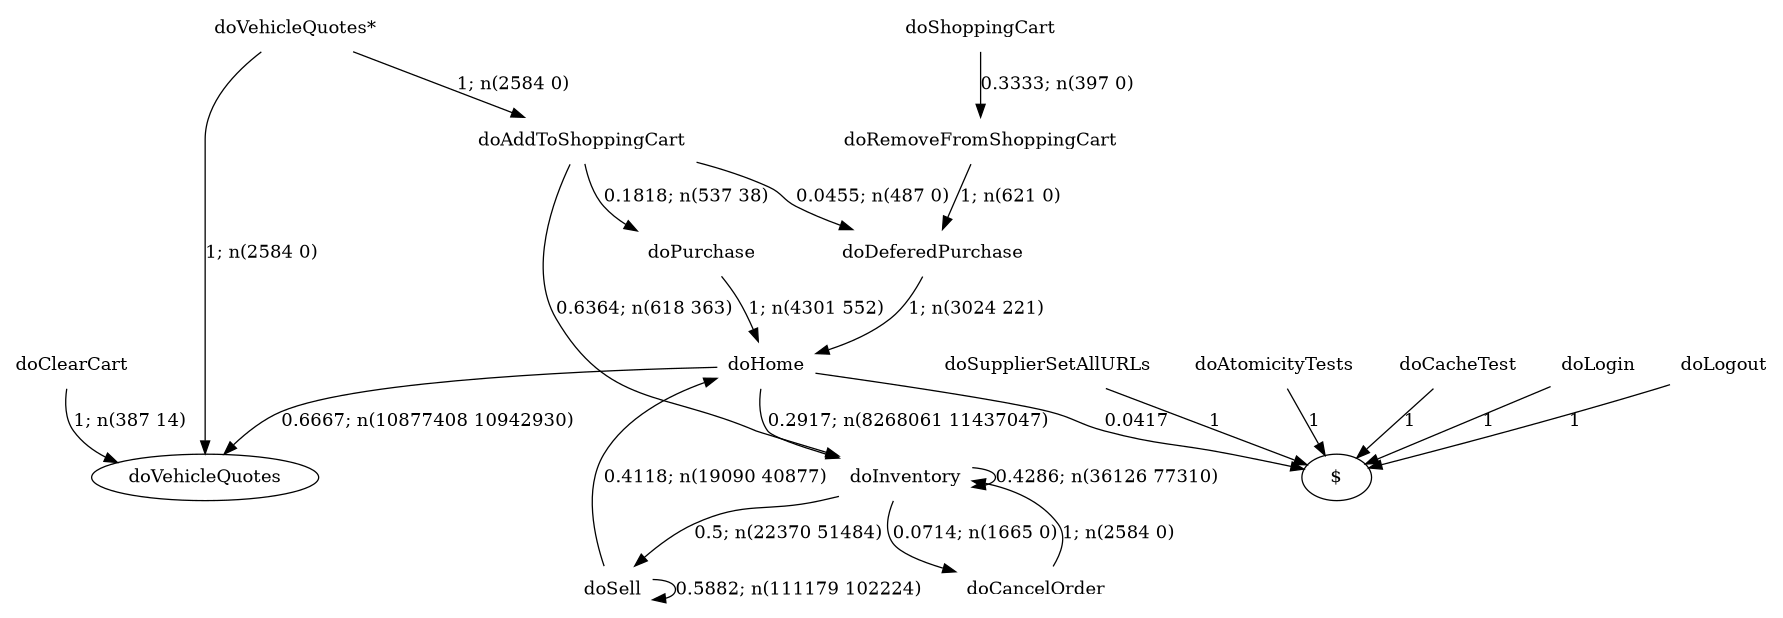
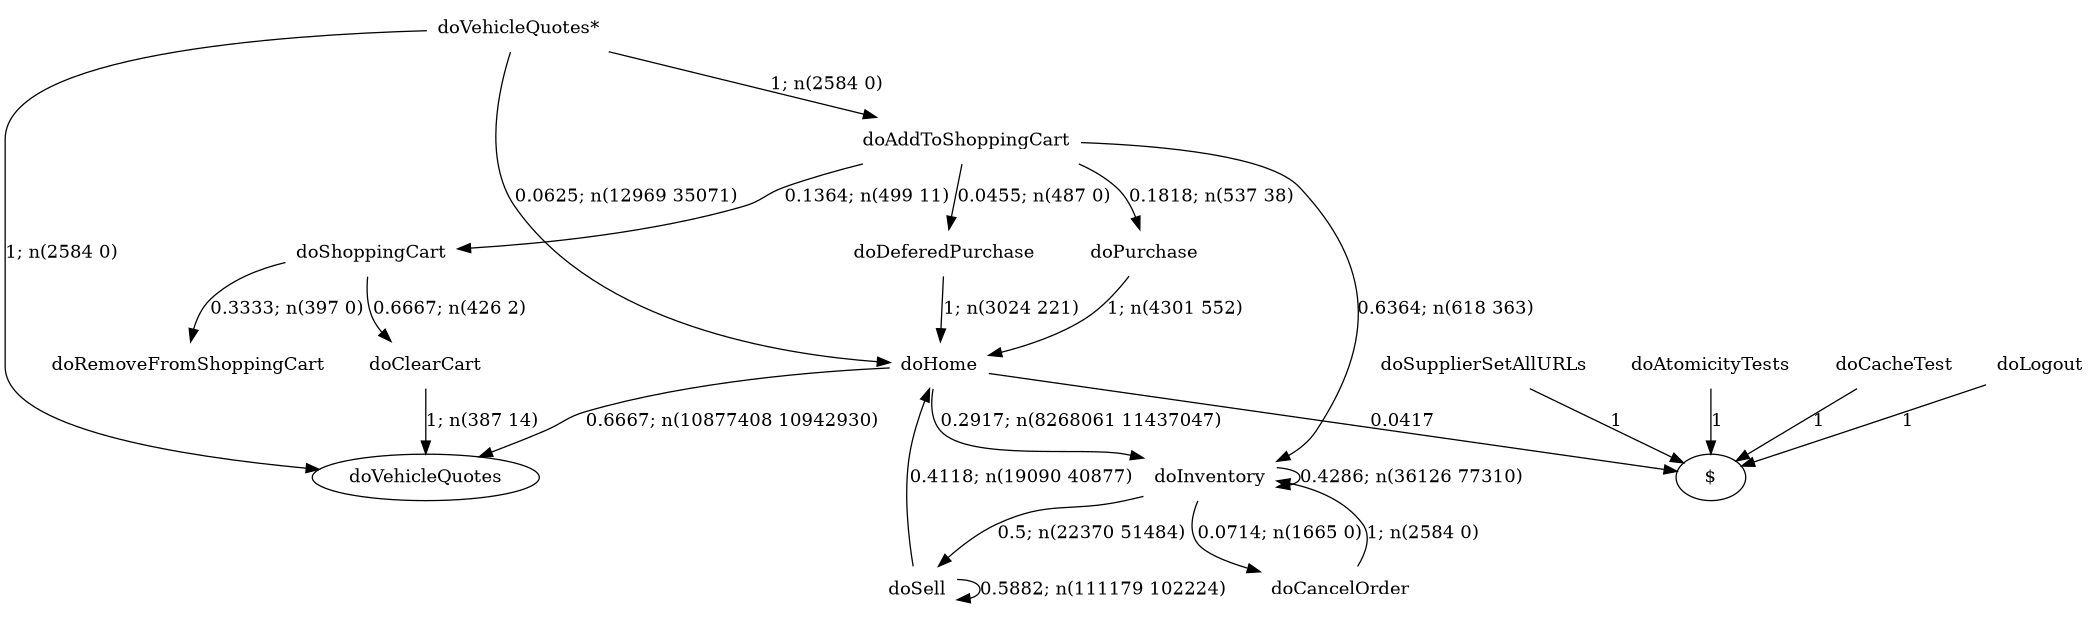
edge "doRemoveFromShoppingCart" -> "doDeferedPurchase": removed, label "1; n(621 0)"
edge "doAddToShoppingCart" -> "doShoppingCart": added, label "0.1364; n(499 11)"
edge "doVehicleQuotes*" -> "doHome": added, label "0.0625; n(12969 35071)"
edge "doShoppingCart" -> "doClearCart": added, label "0.6667; n(426 2)"
node "doLogin": removed
